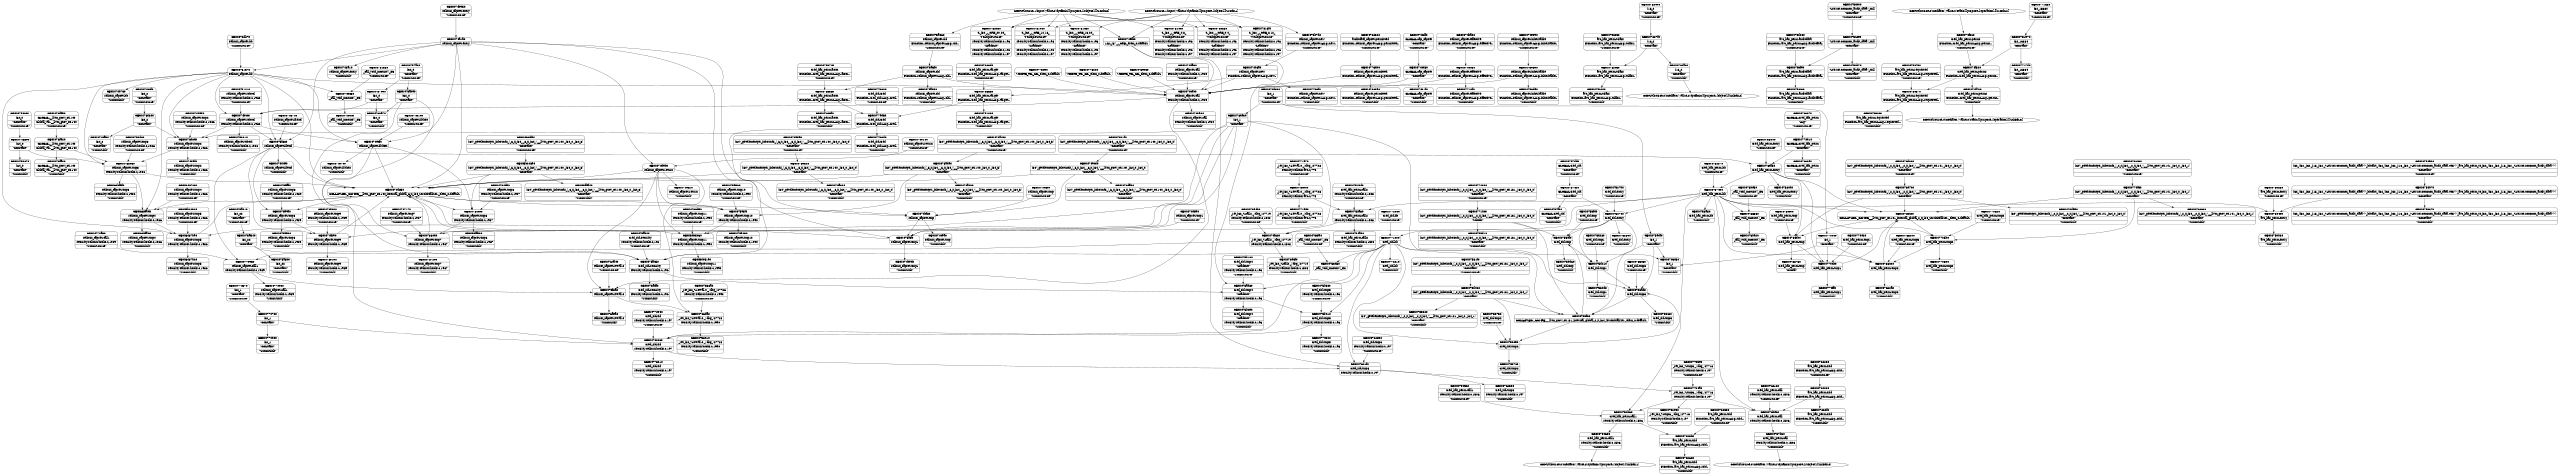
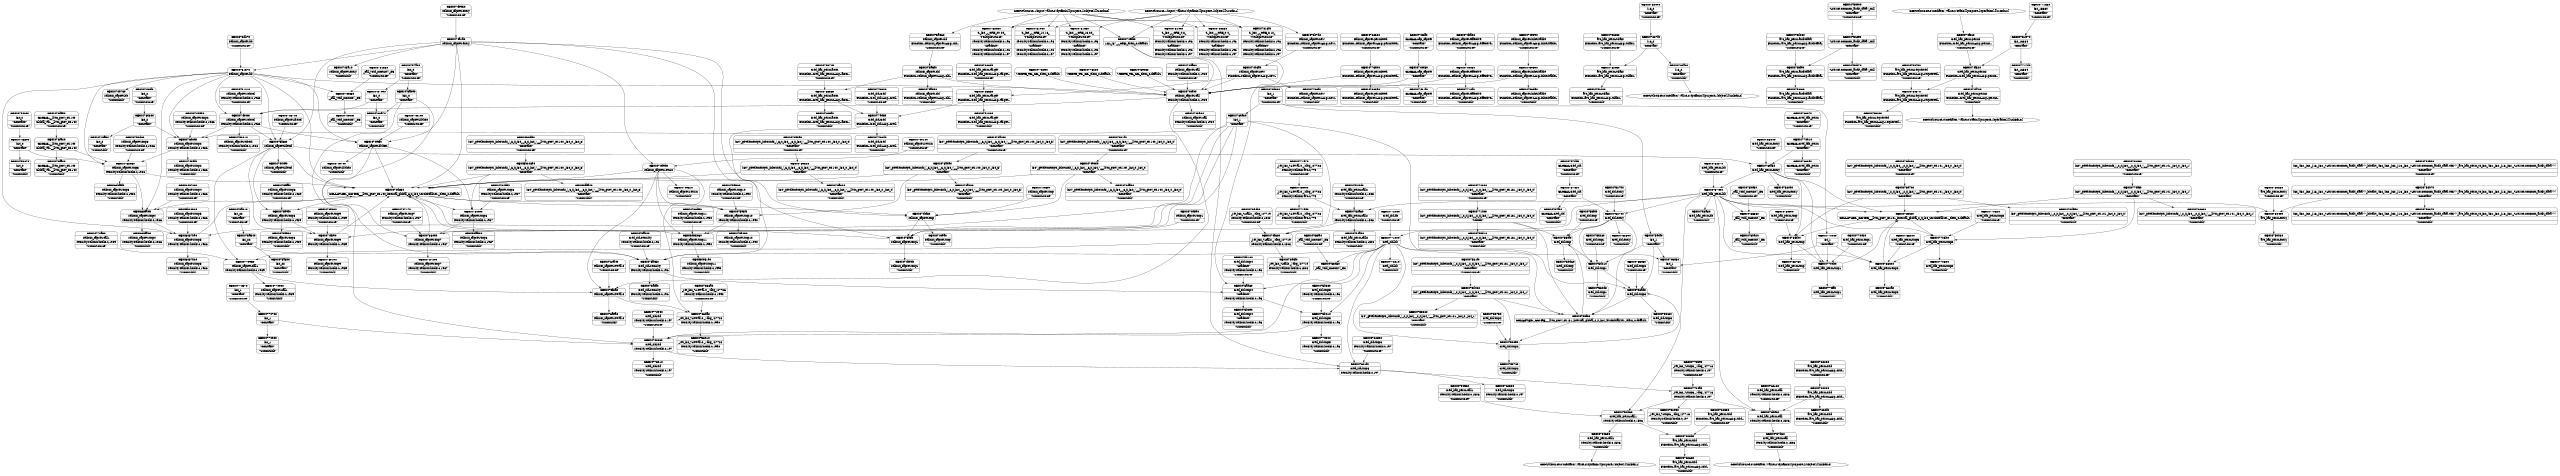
node "CE0x4768320": text "auditdata_capset:permitted" -> "selinux_capset:permitted"
node "CE0x476c870": text "*Arg*" -> "*Constant*"
node "CE0x4768760": text "*Global*" -> "*SummSink*"
